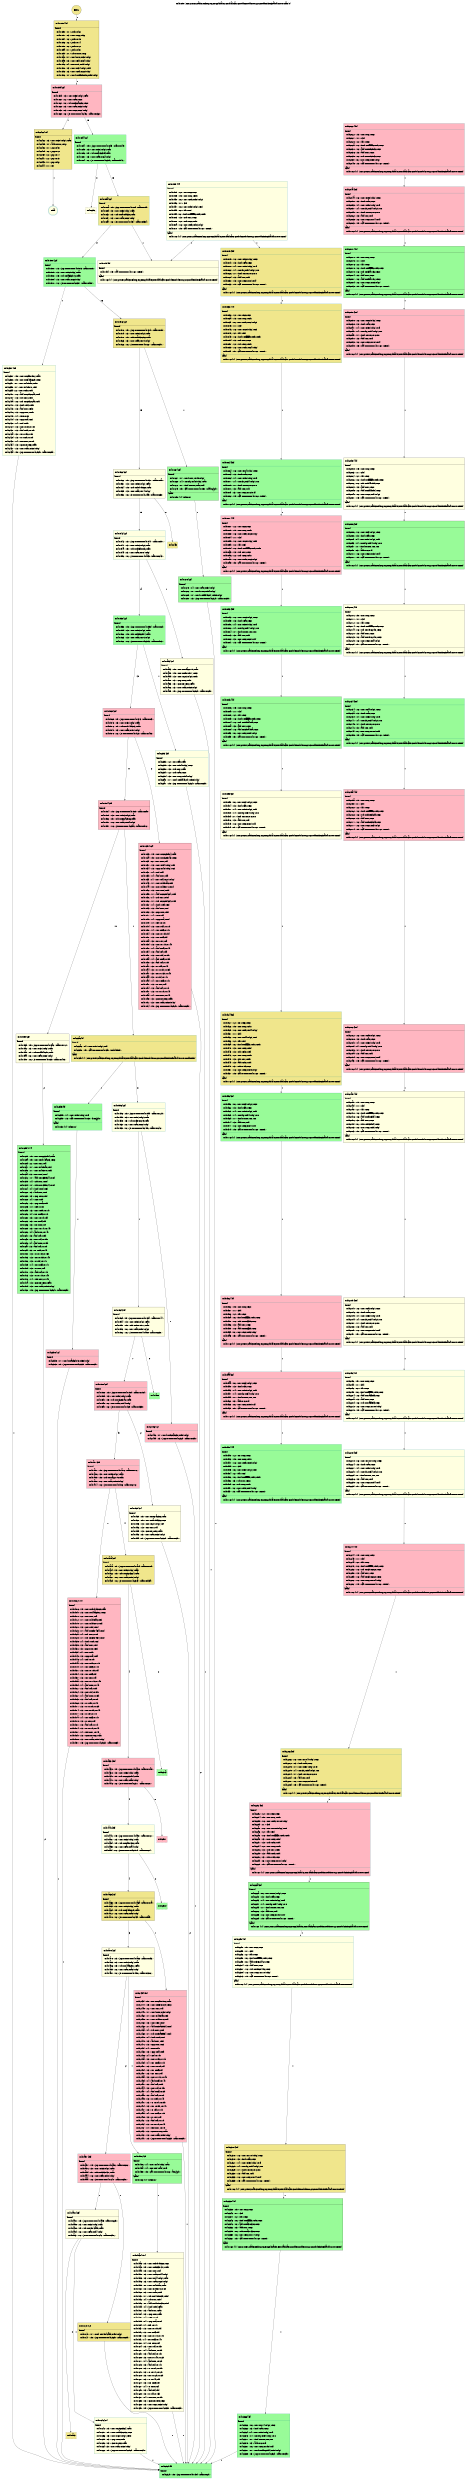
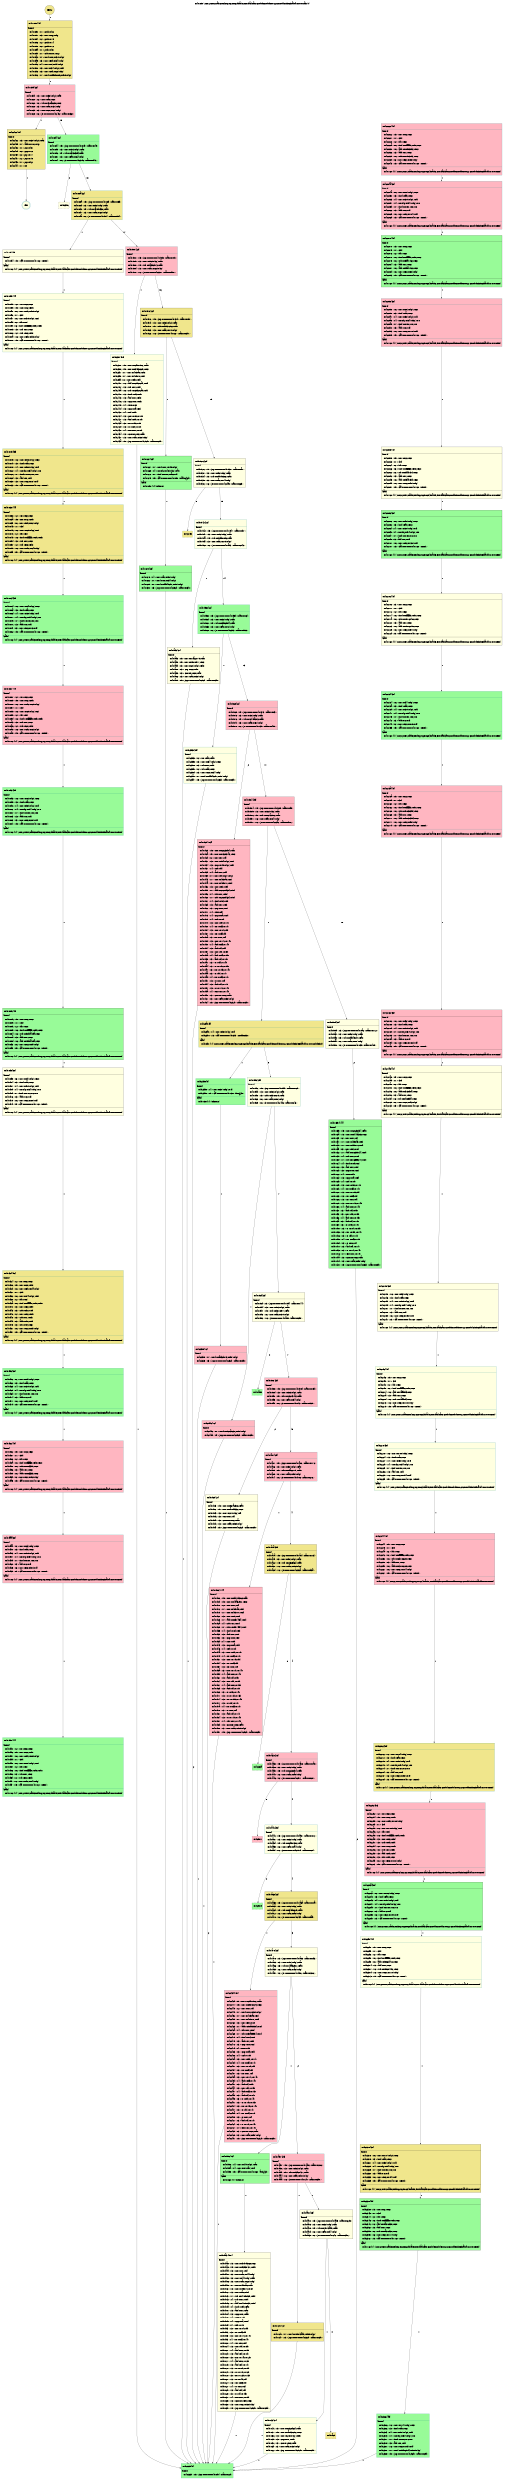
node "Final": label "Final" -> "Exit"
edge "0x401de9 [44]" -> "0x401de4 [5]": reversed
node "0x401900 [22]": fillcolor palegreen -> lightpink
